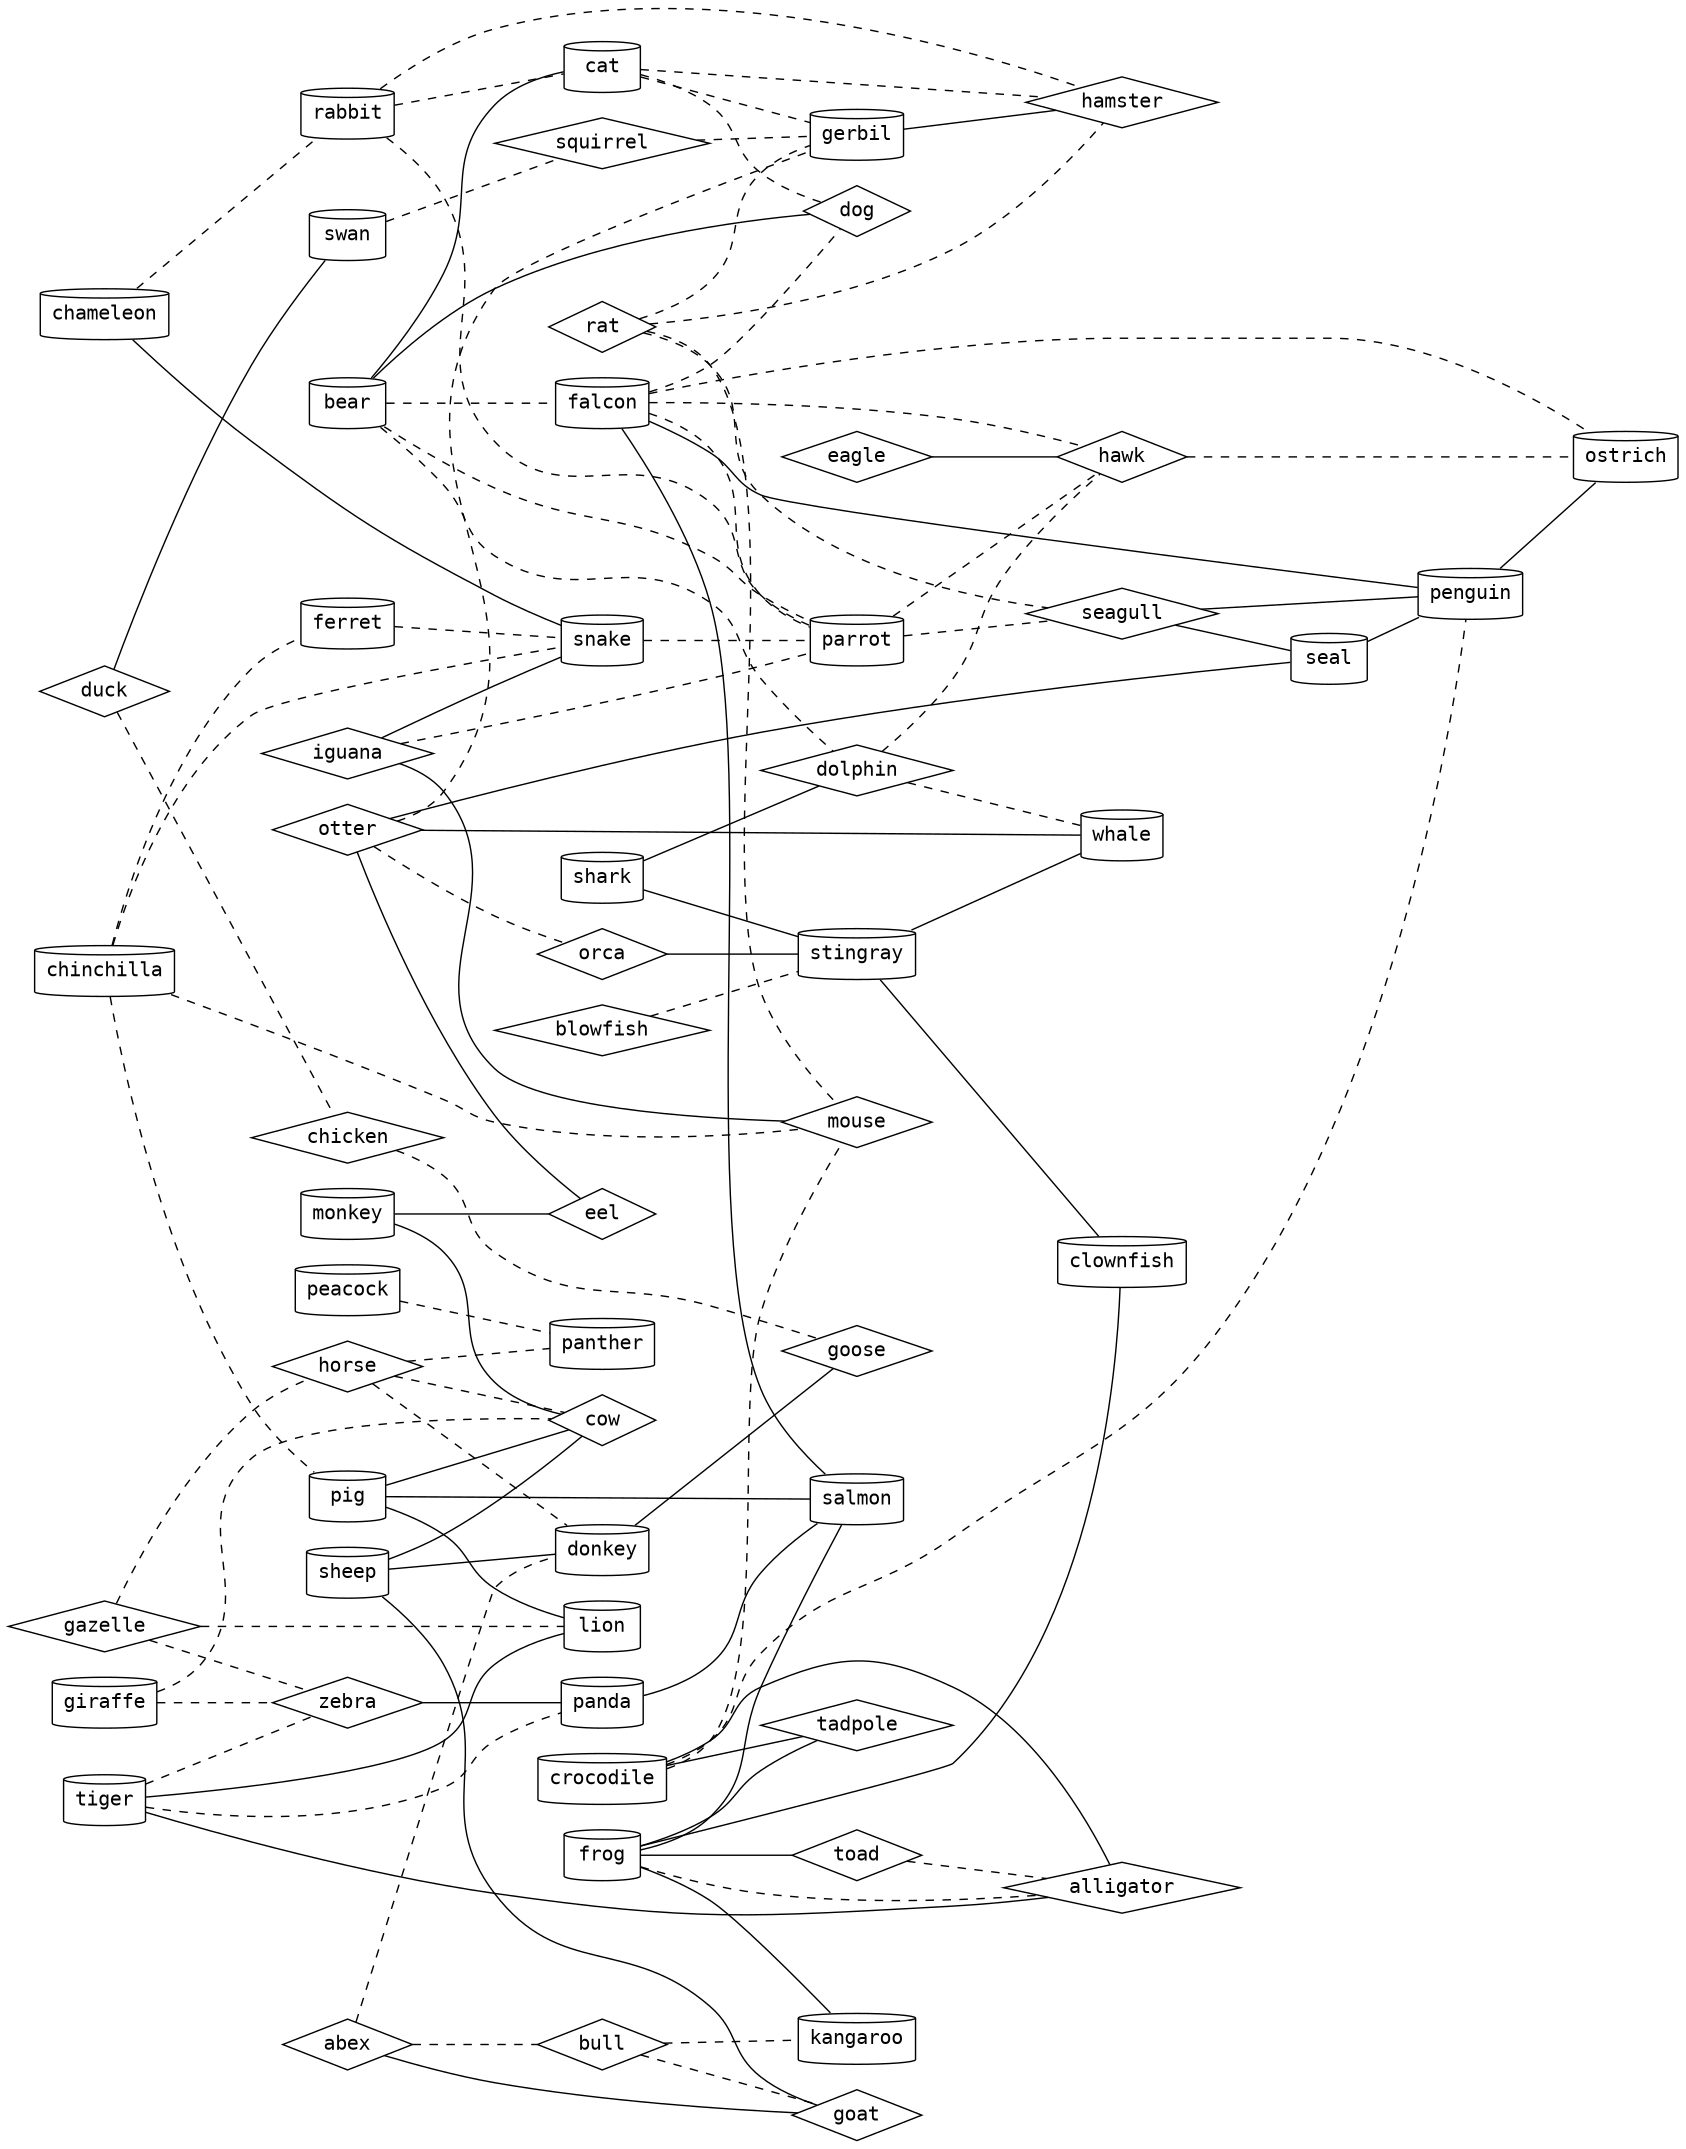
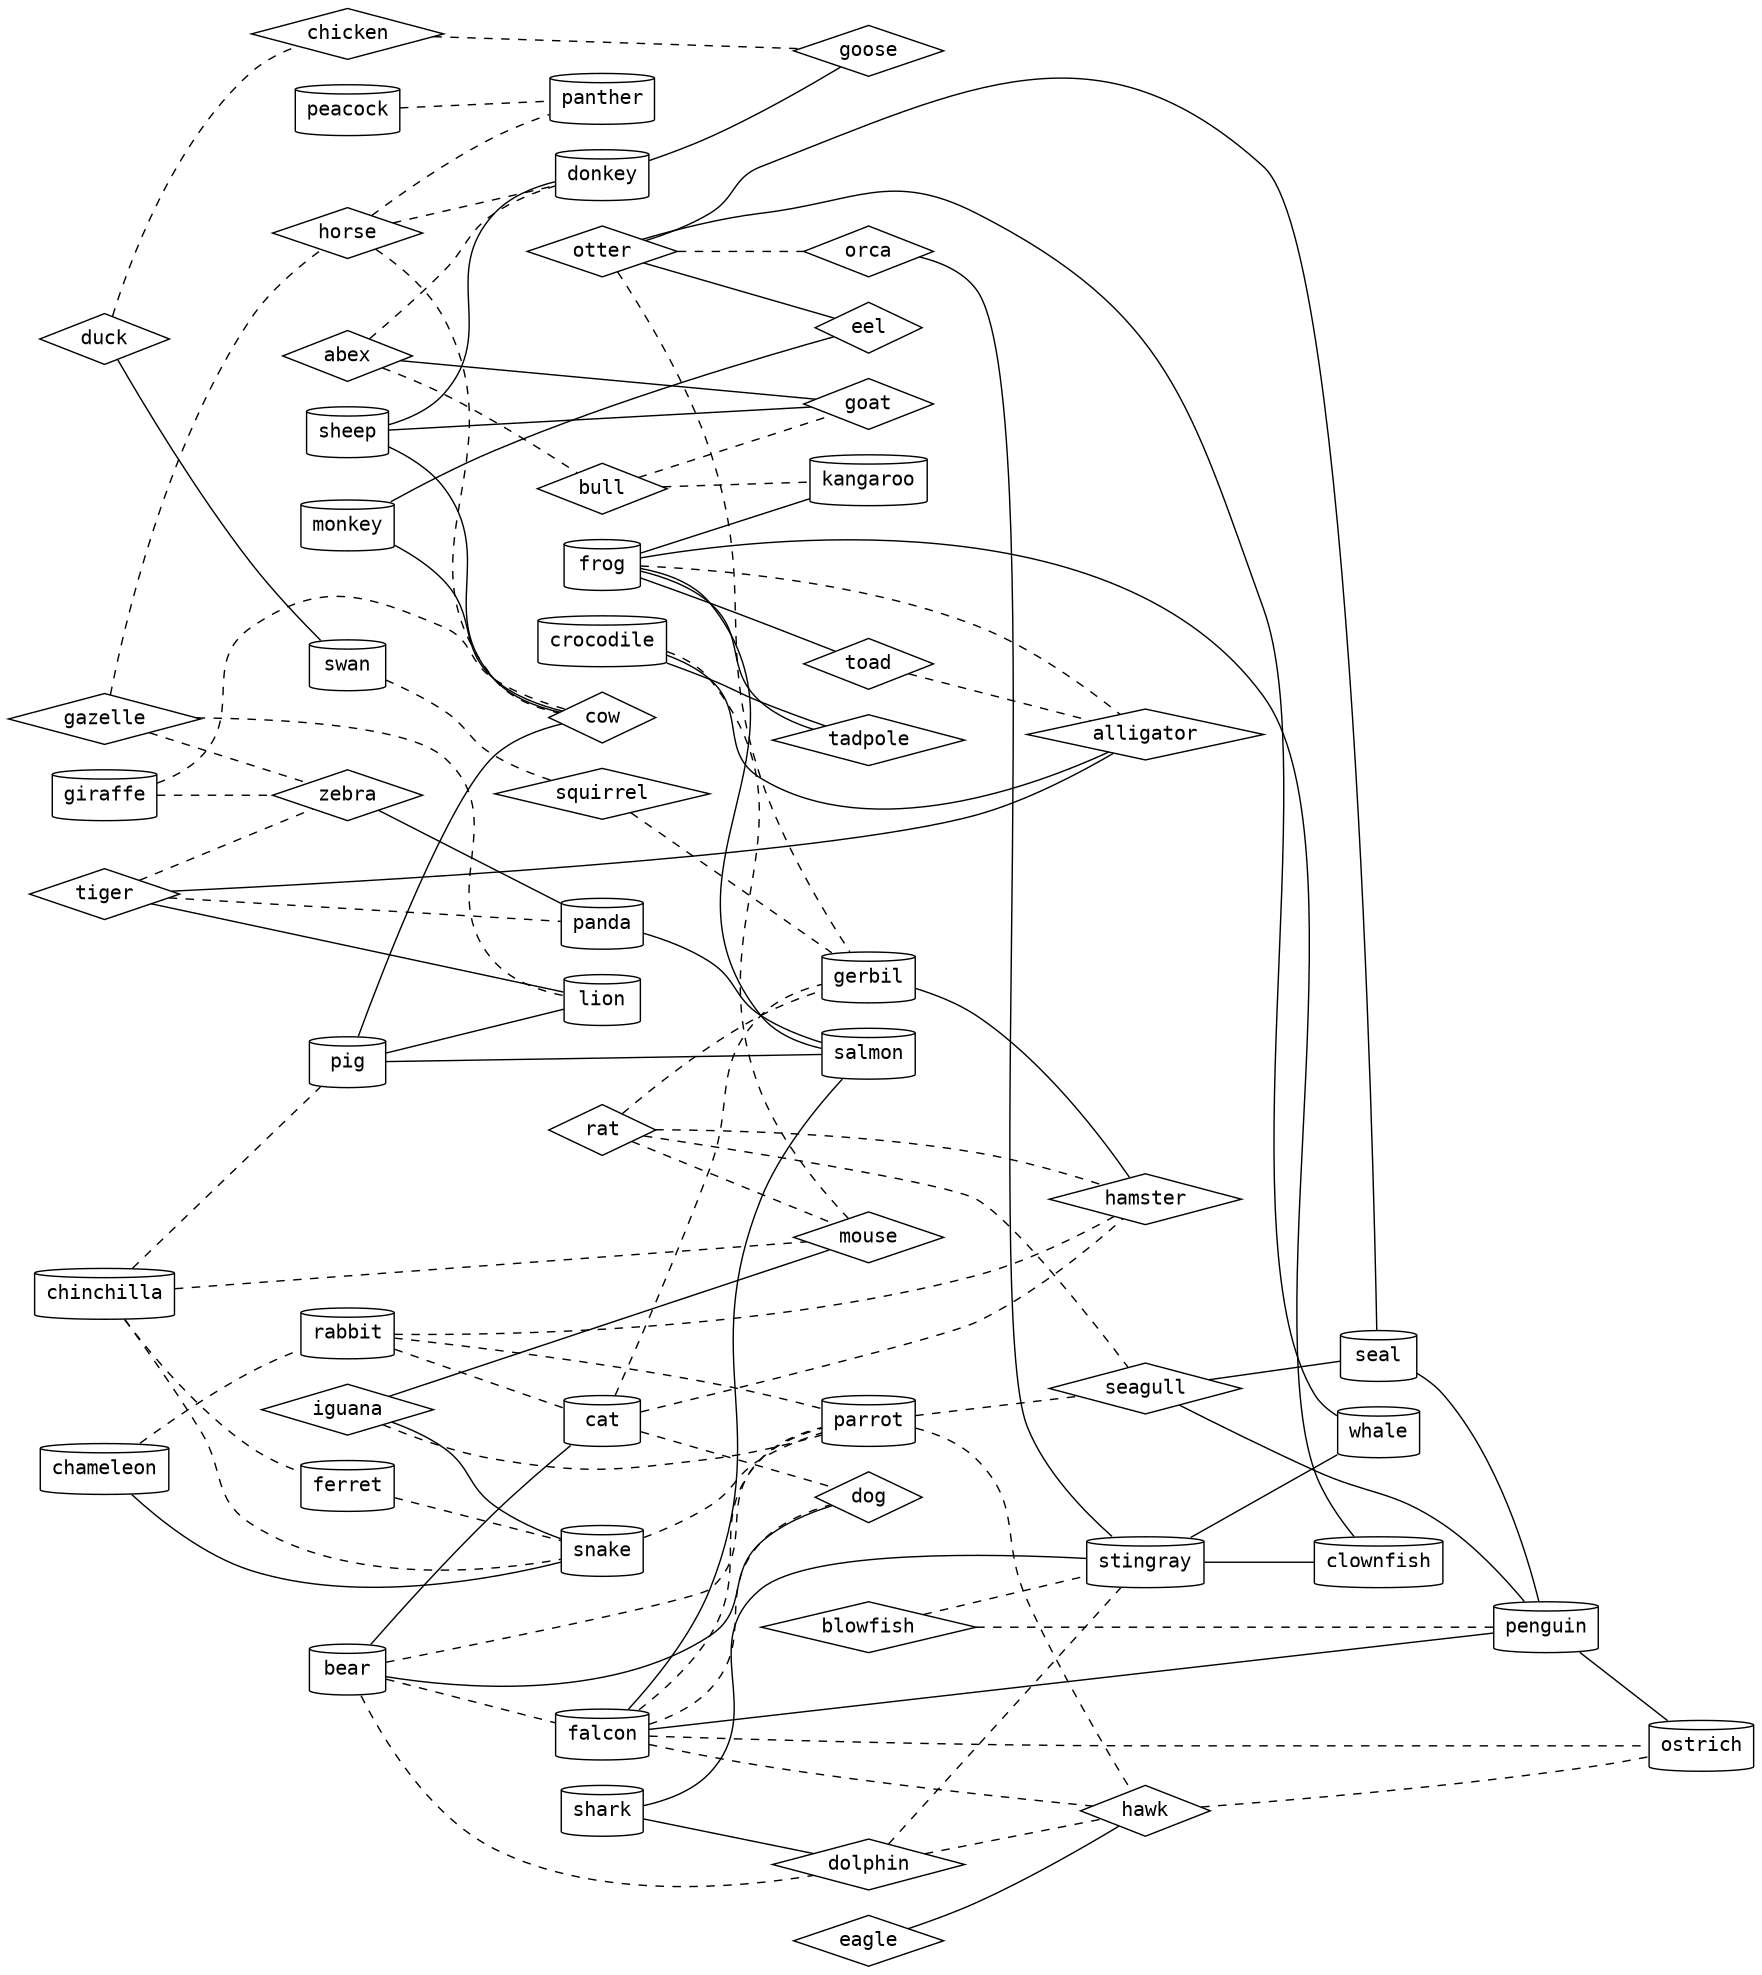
edge "dolphin" -- "whale": now "dolphin" -- "stingray"
edge "penguin" -- "crocodile": now "penguin" -- "blowfish"
node "tiger": shape cylinder -> diamond
